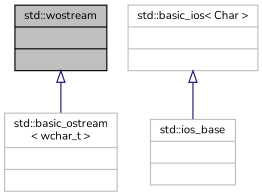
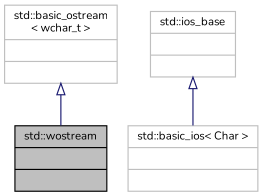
edge "std::basic_ostream" -> "std::wostream": reversed
edge "std::ios_base" -> "std::basic_ios< Char >": reversed
